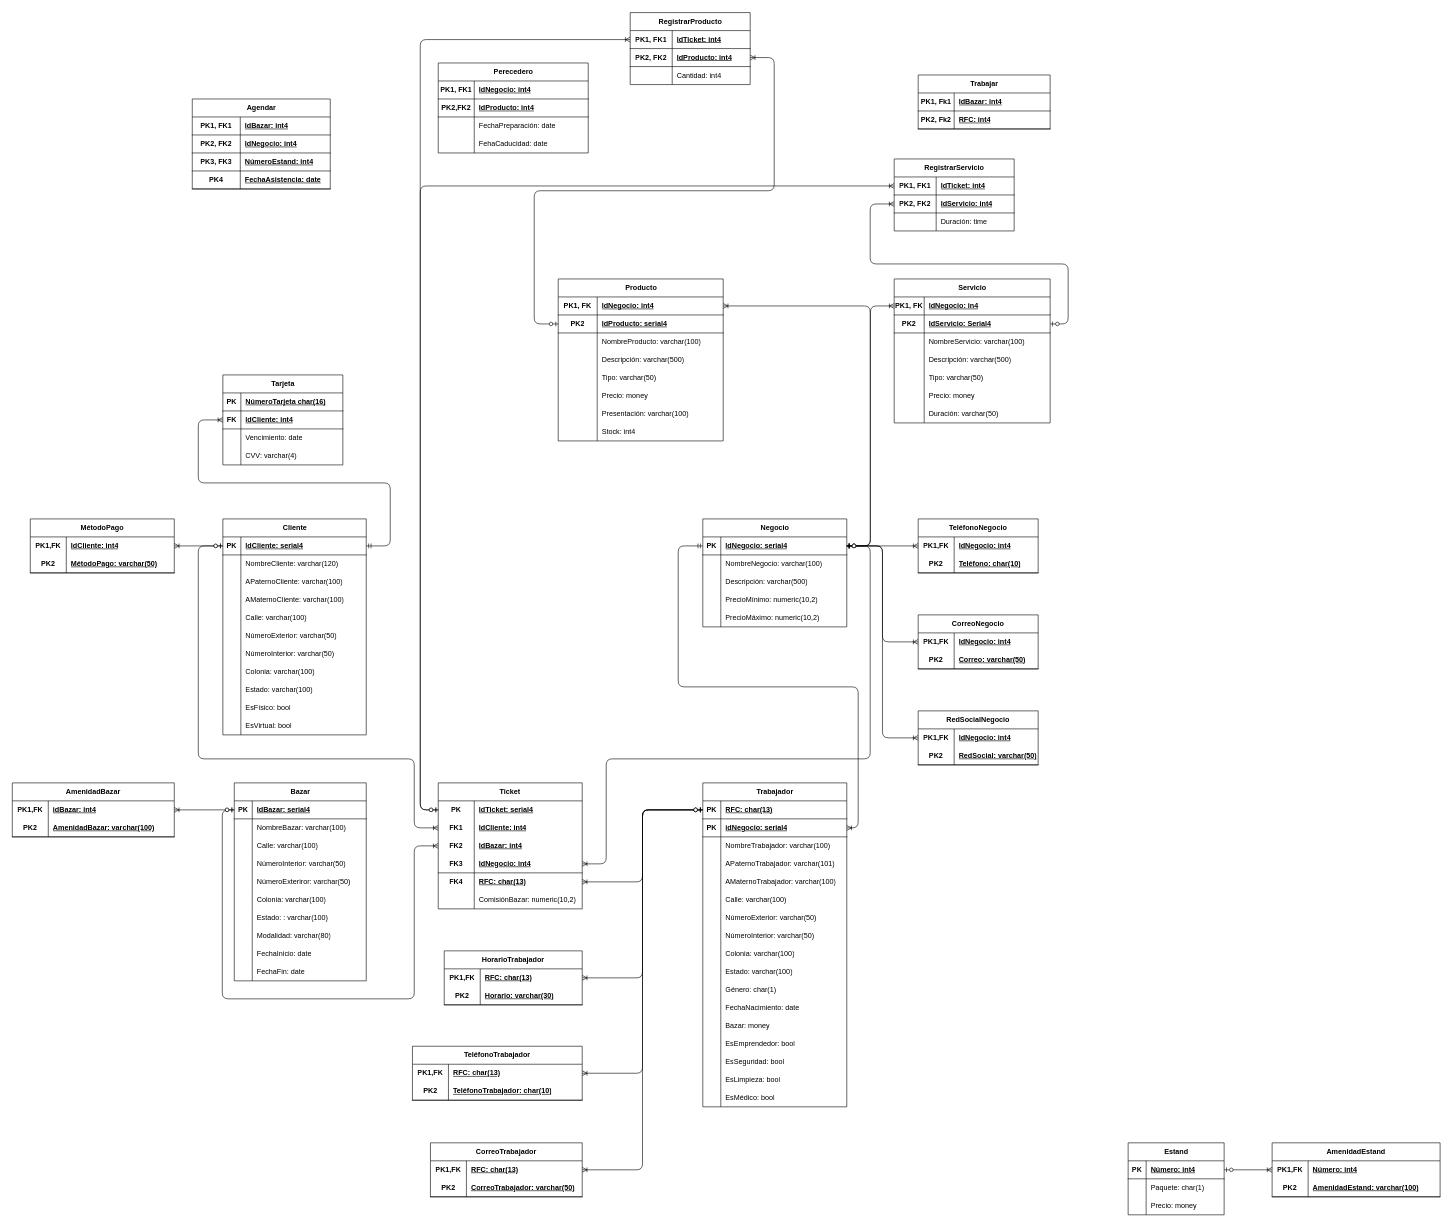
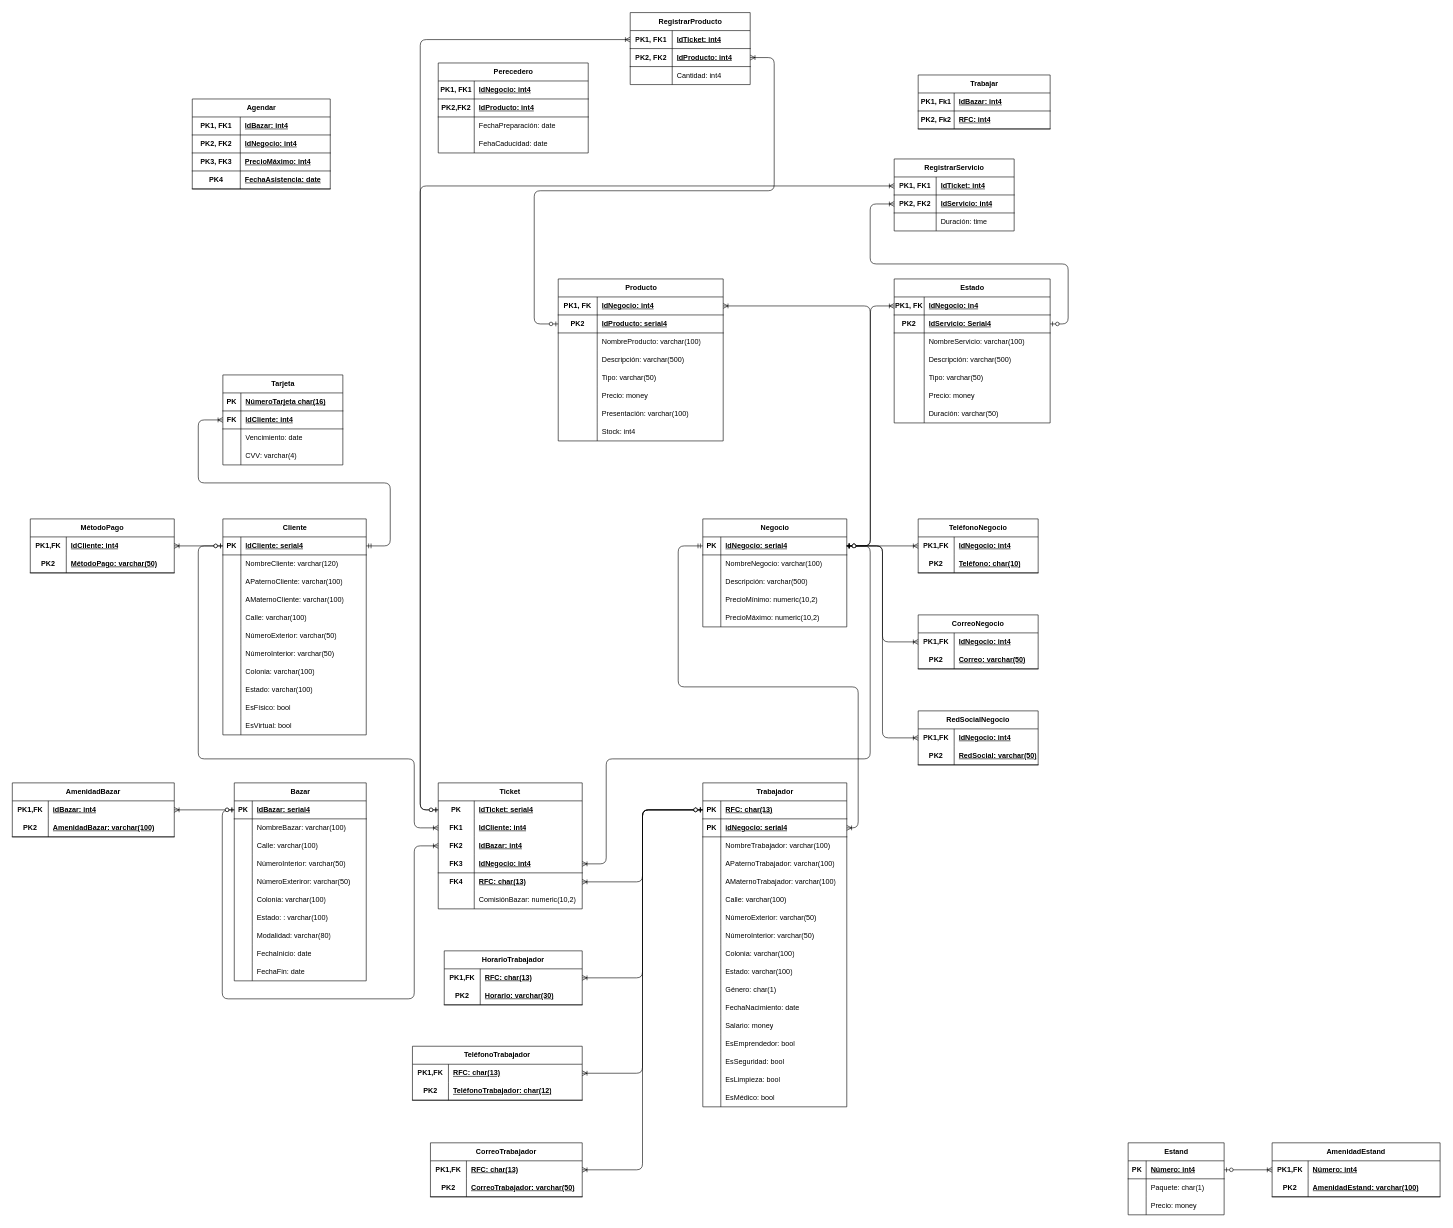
node "NúmeroEstand: int4": label "NúmeroEstand: int4" -> "PrecioMáximo: int4"
node "Servicio": label "Servicio" -> "Estado"
node "APaternoTrabajador: varchar(101)": label "APaternoTrabajador: varchar(101)" -> "APaternoTrabajador: varchar(100)"
node "Bazar: money": label "Bazar: money" -> "Salario: money"
node "TeléfonoTrabajador: char(10)": label "TeléfonoTrabajador: char(10)" -> "TeléfonoTrabajador: char(12)"
